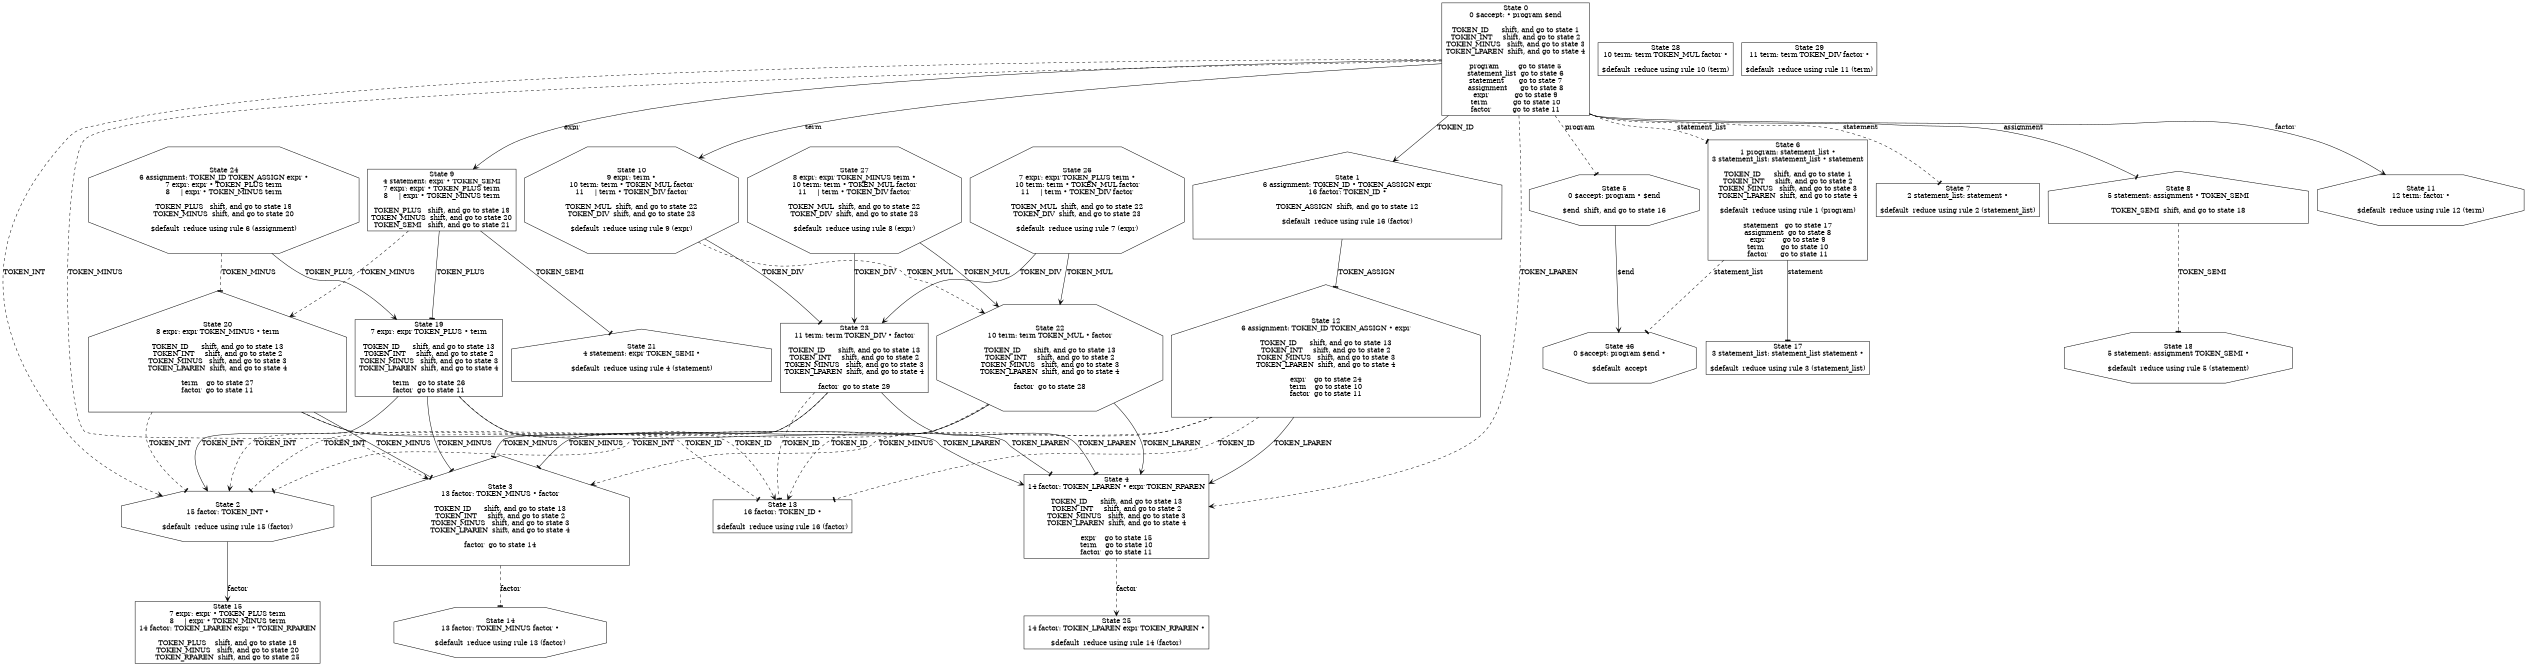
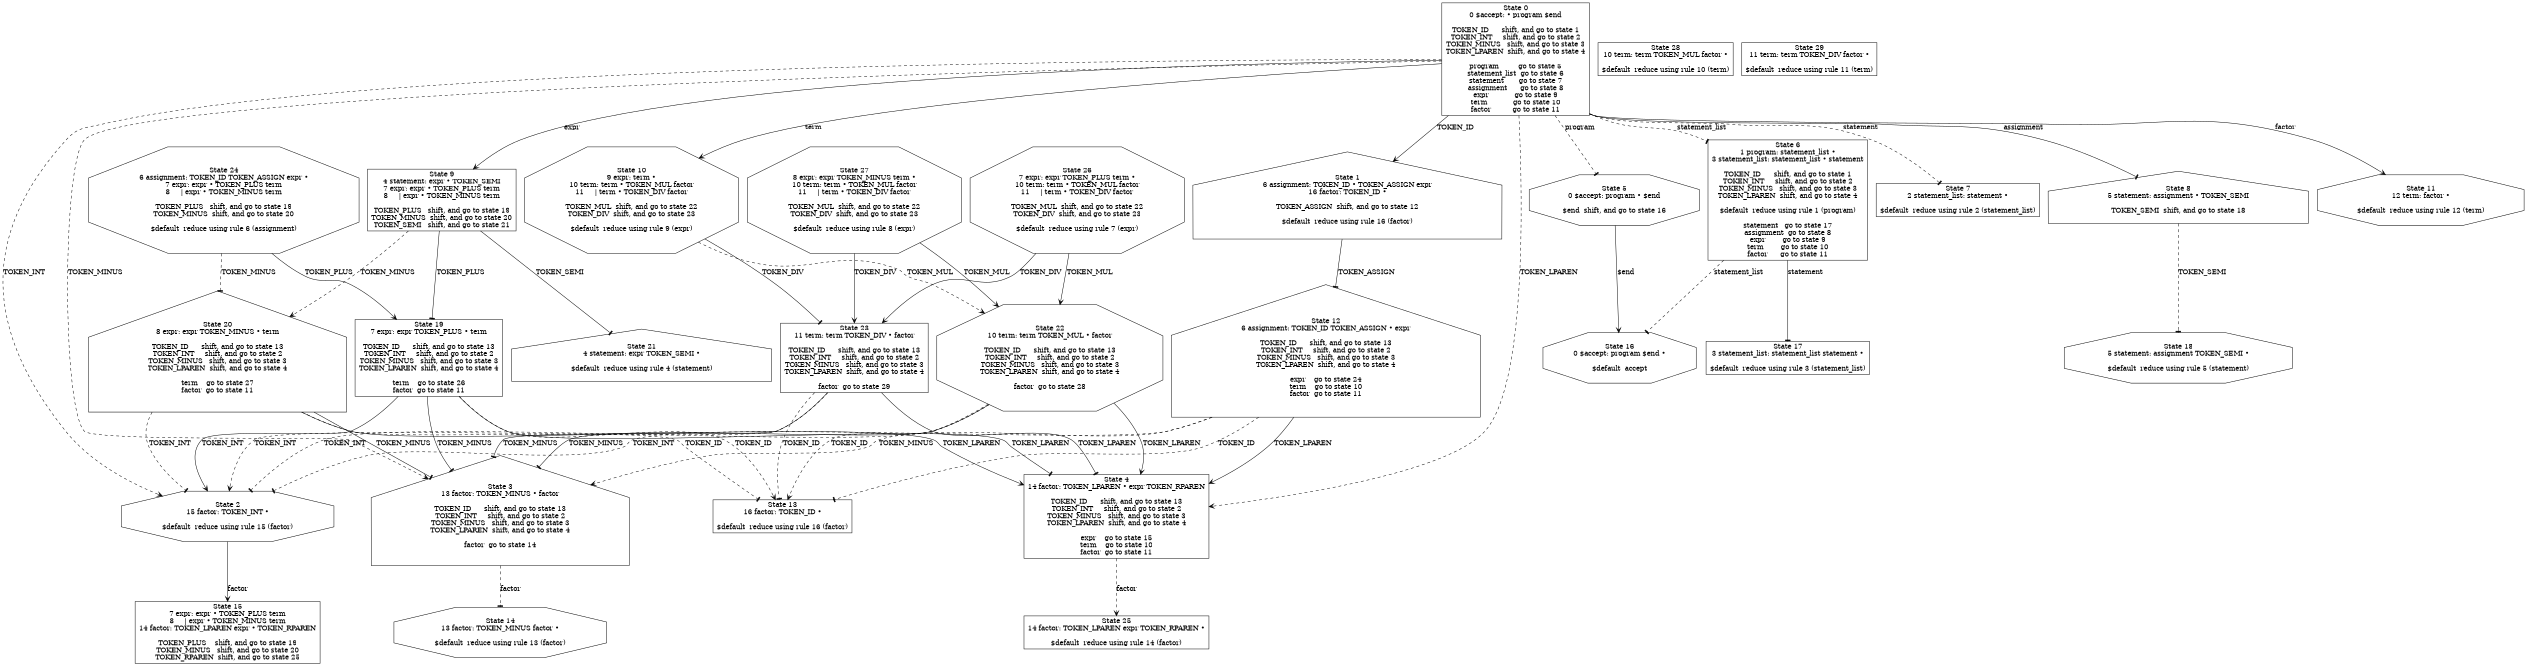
node "State 46 0 $accept: program $end • $default  accept": label "State 46 0 $accept: program $end • $default  accept" -> "State 16 0 $accept: program $end • $default  accept"
